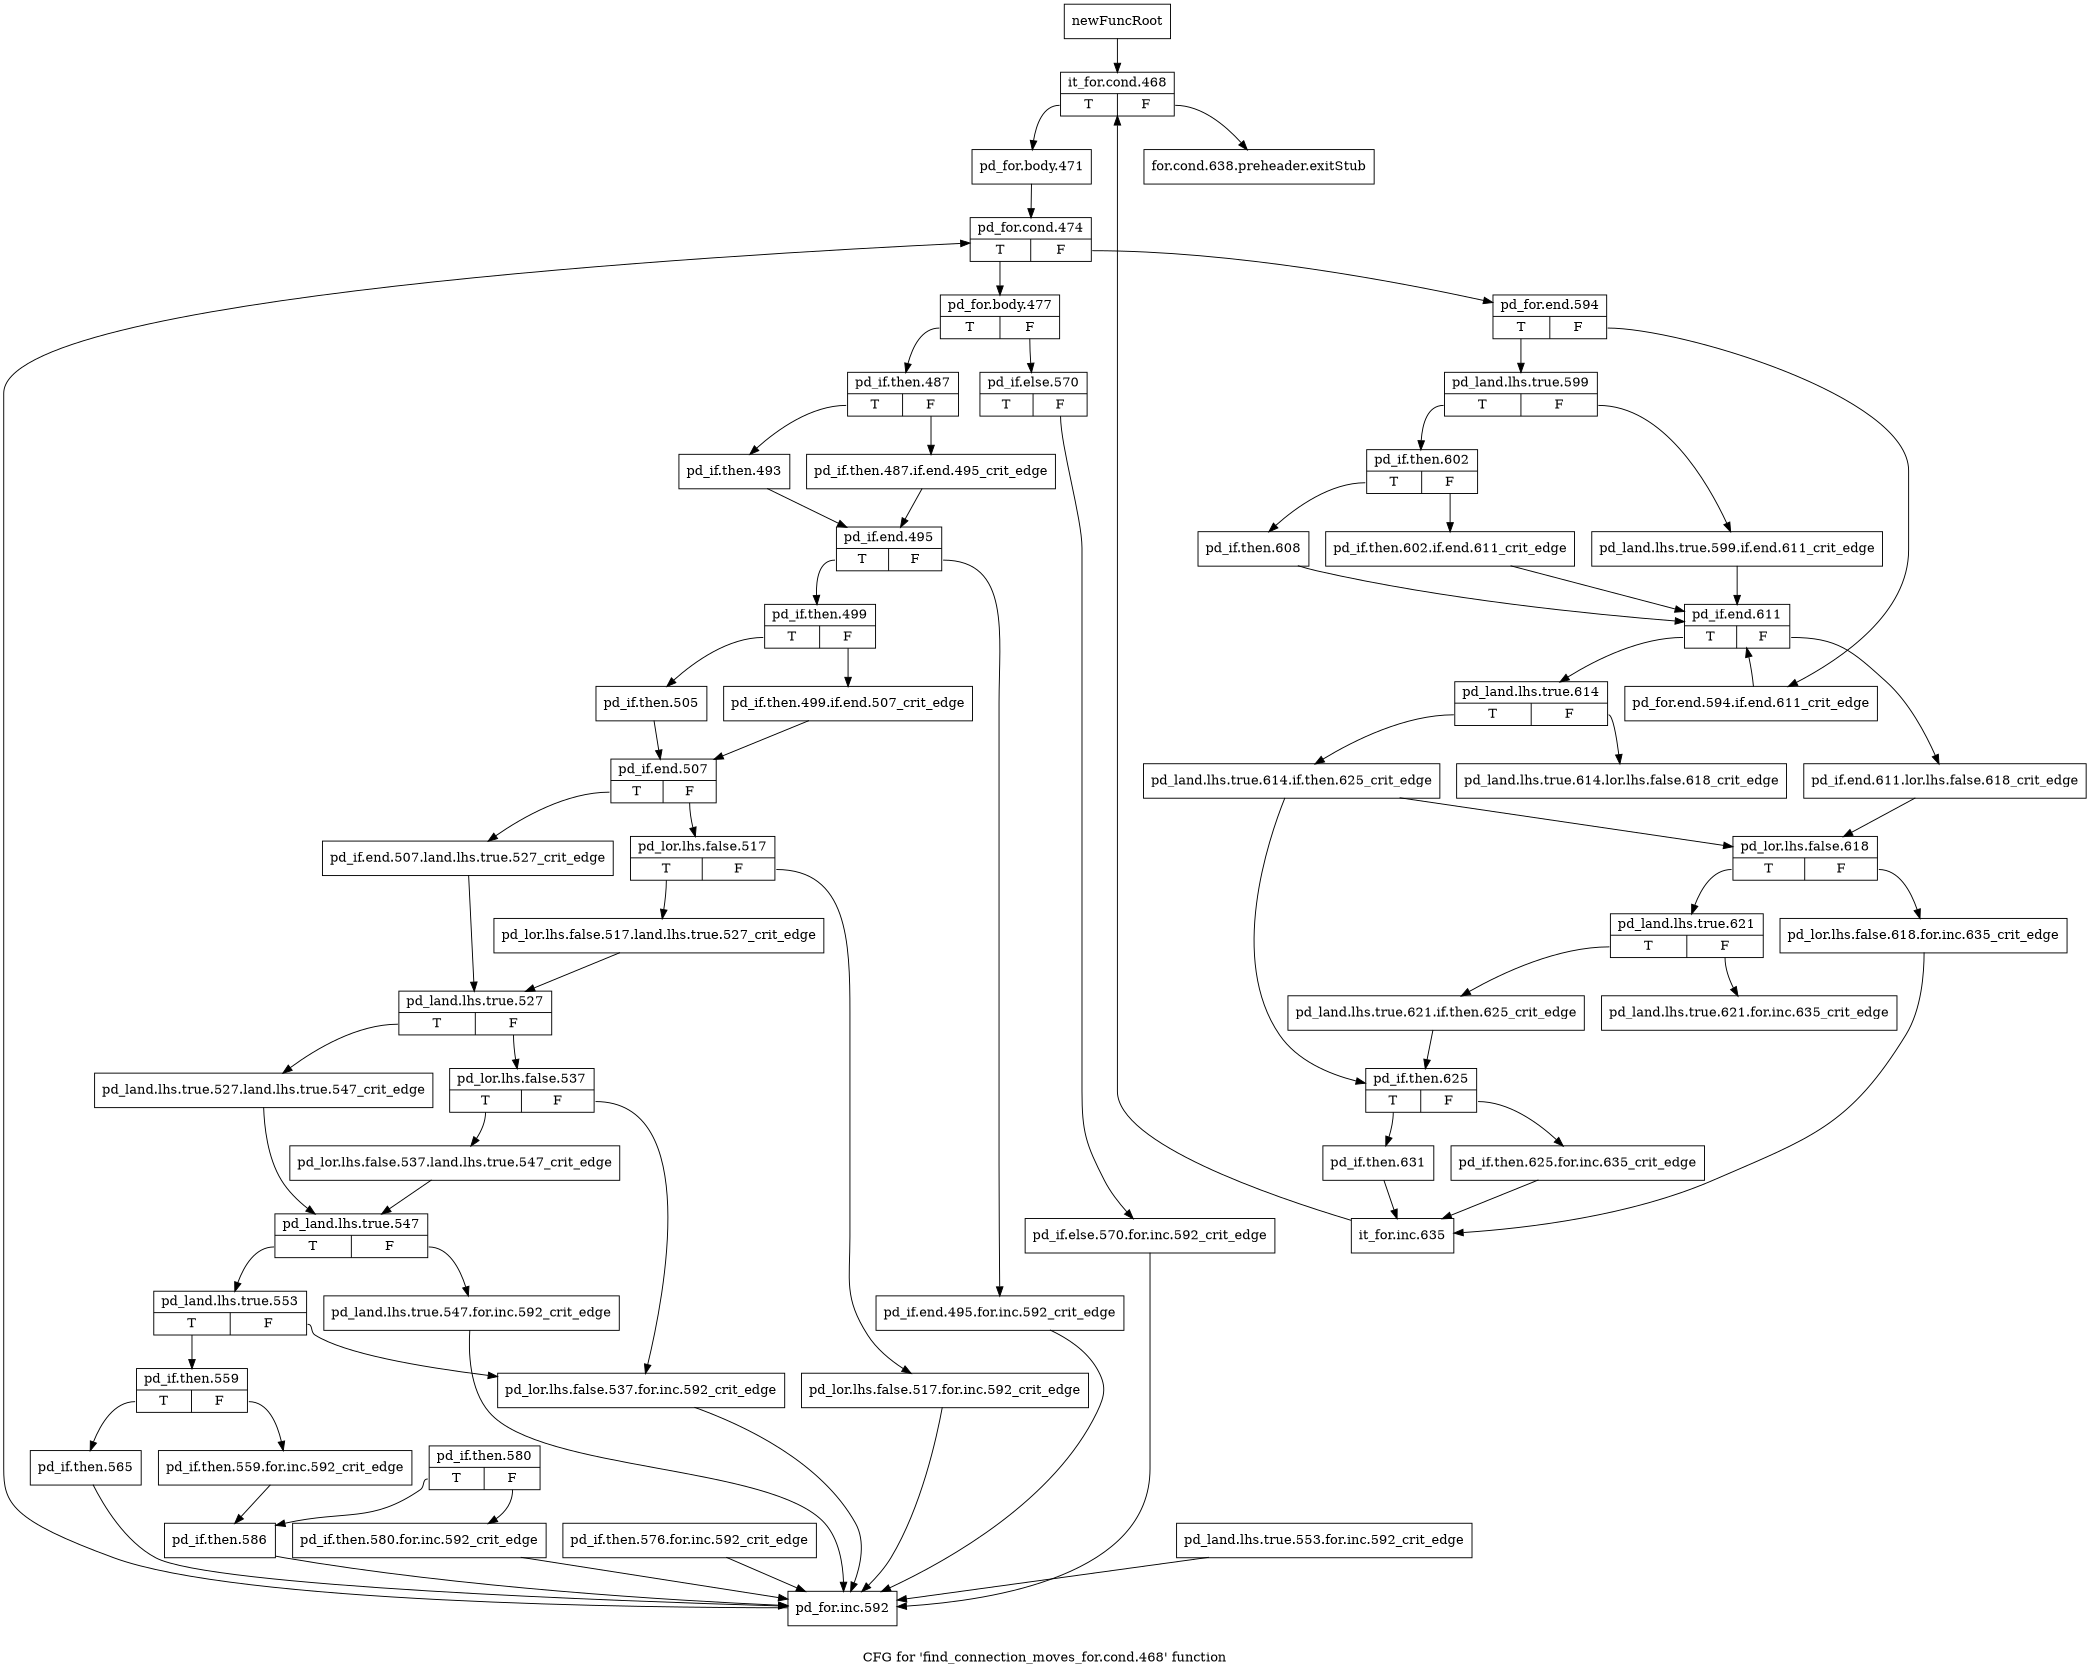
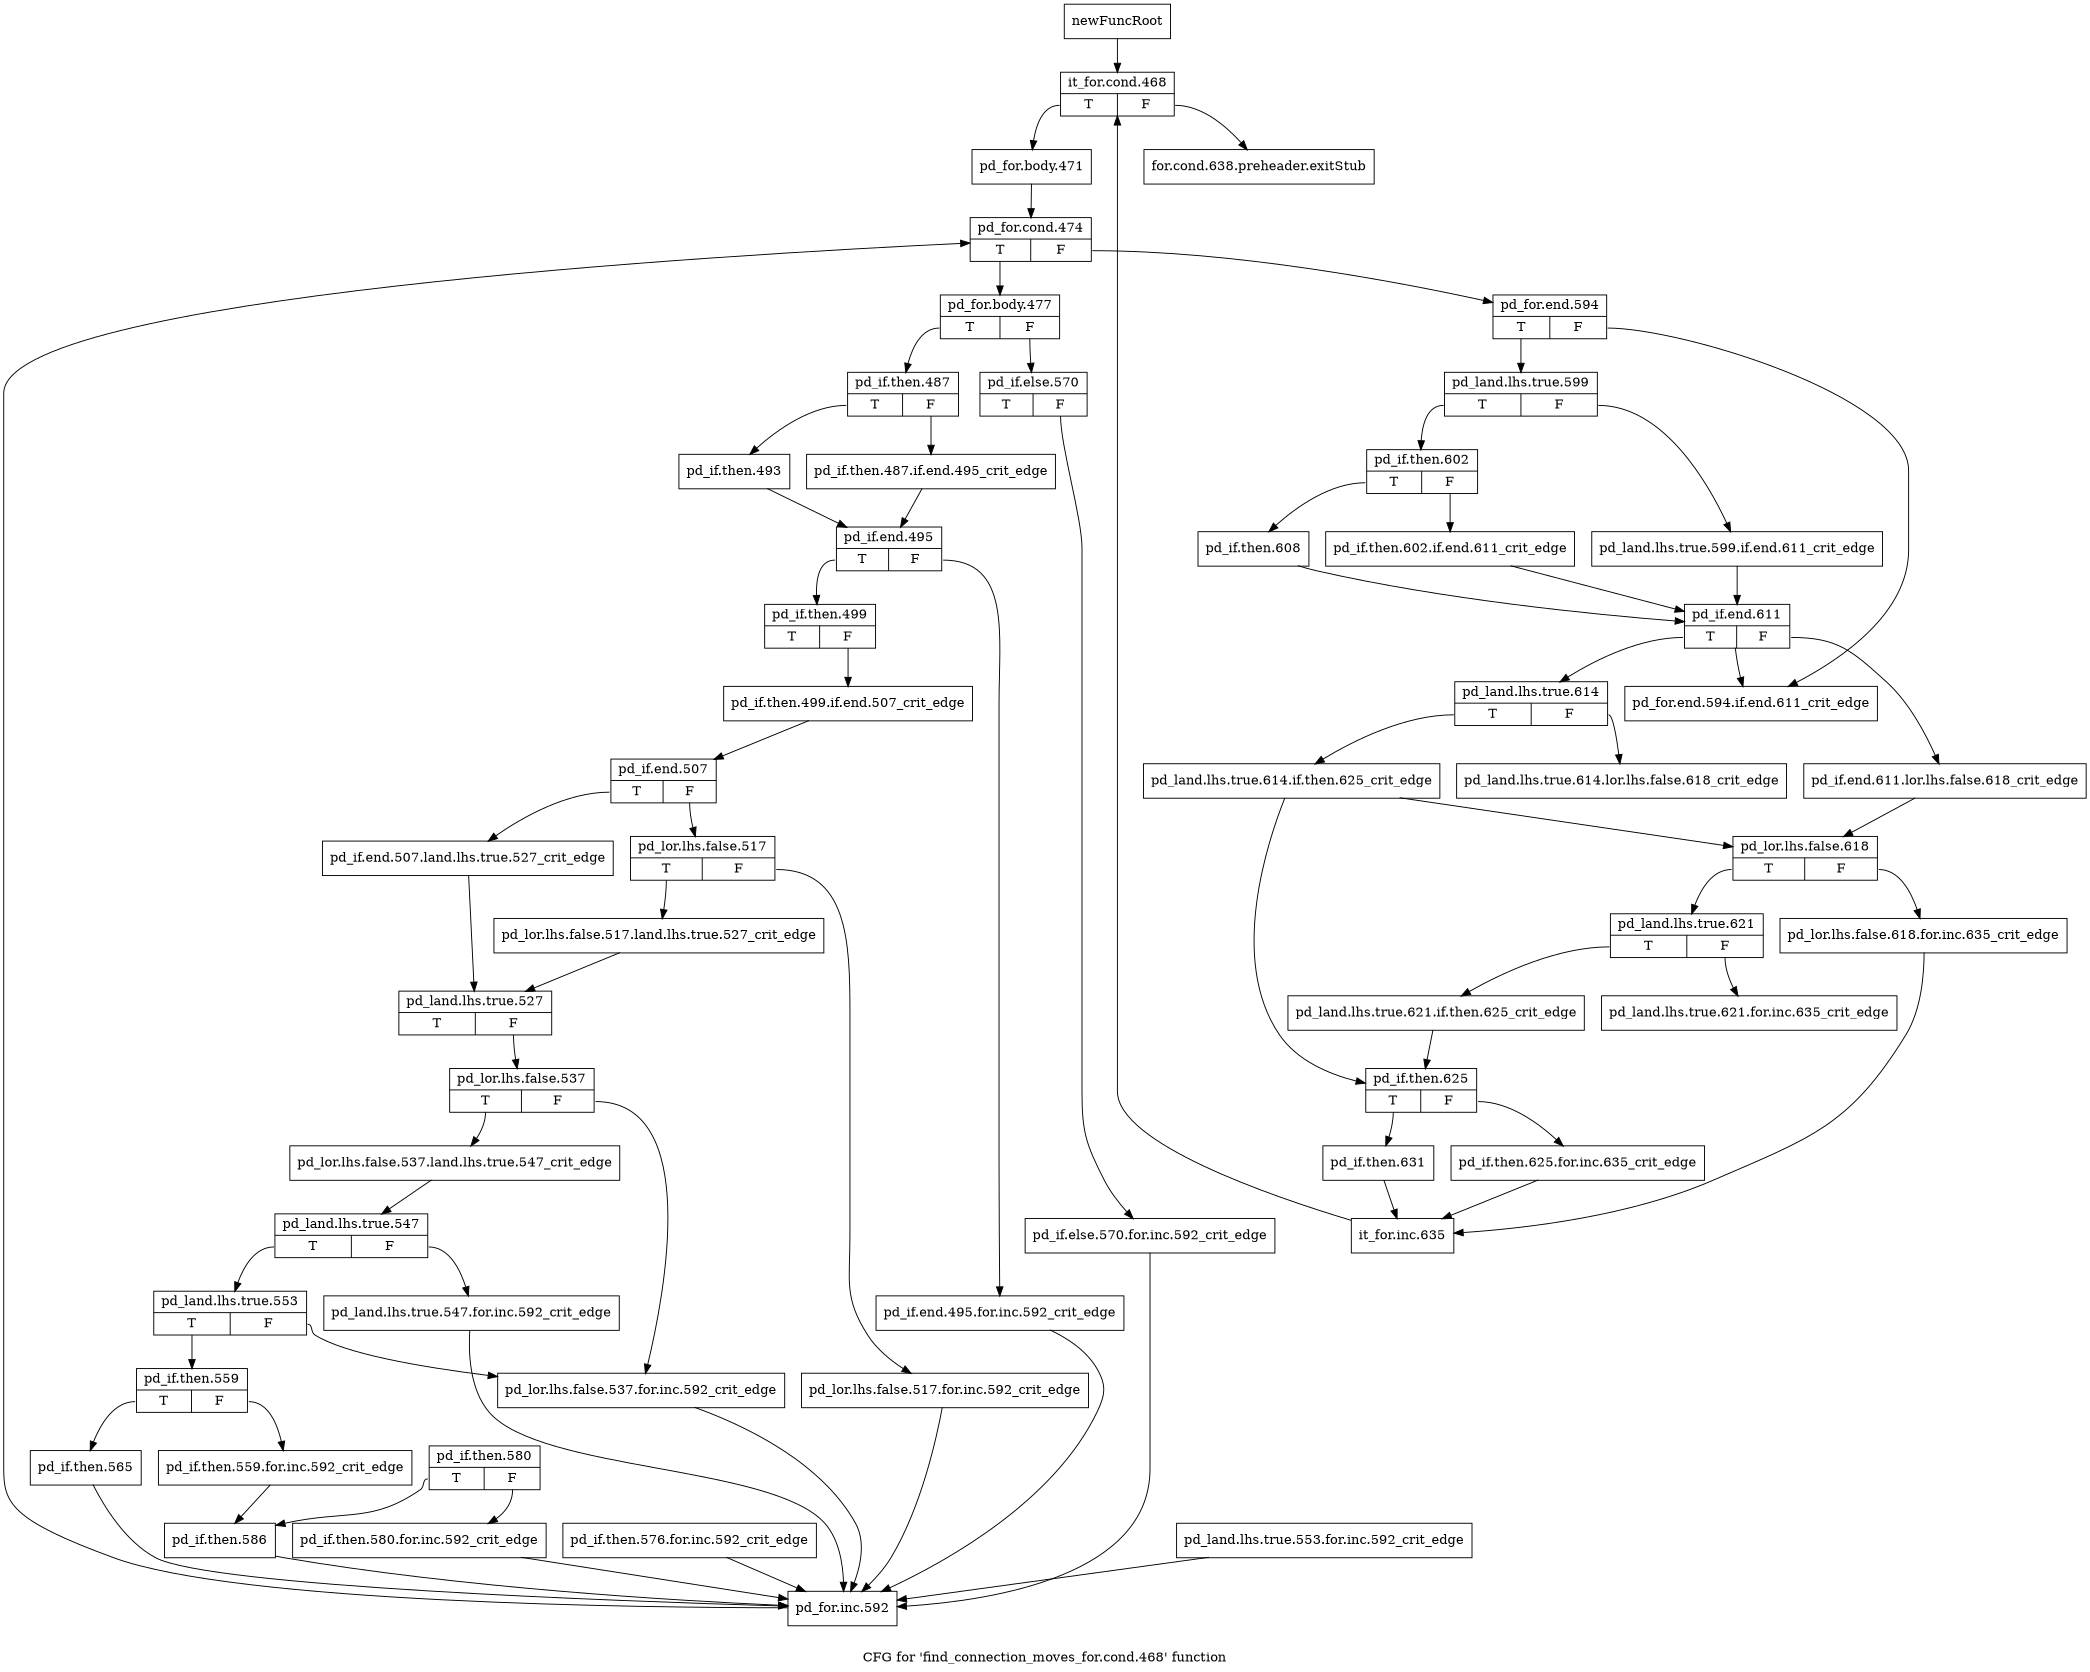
edge "pd_for.end.594.if.end.611_crit_edge" -> "pd_if.end.611": reversed
node "pd_if.then.505": removed
node "pd_land.lhs.true.527.land.lhs.true.547_crit_edge": removed
